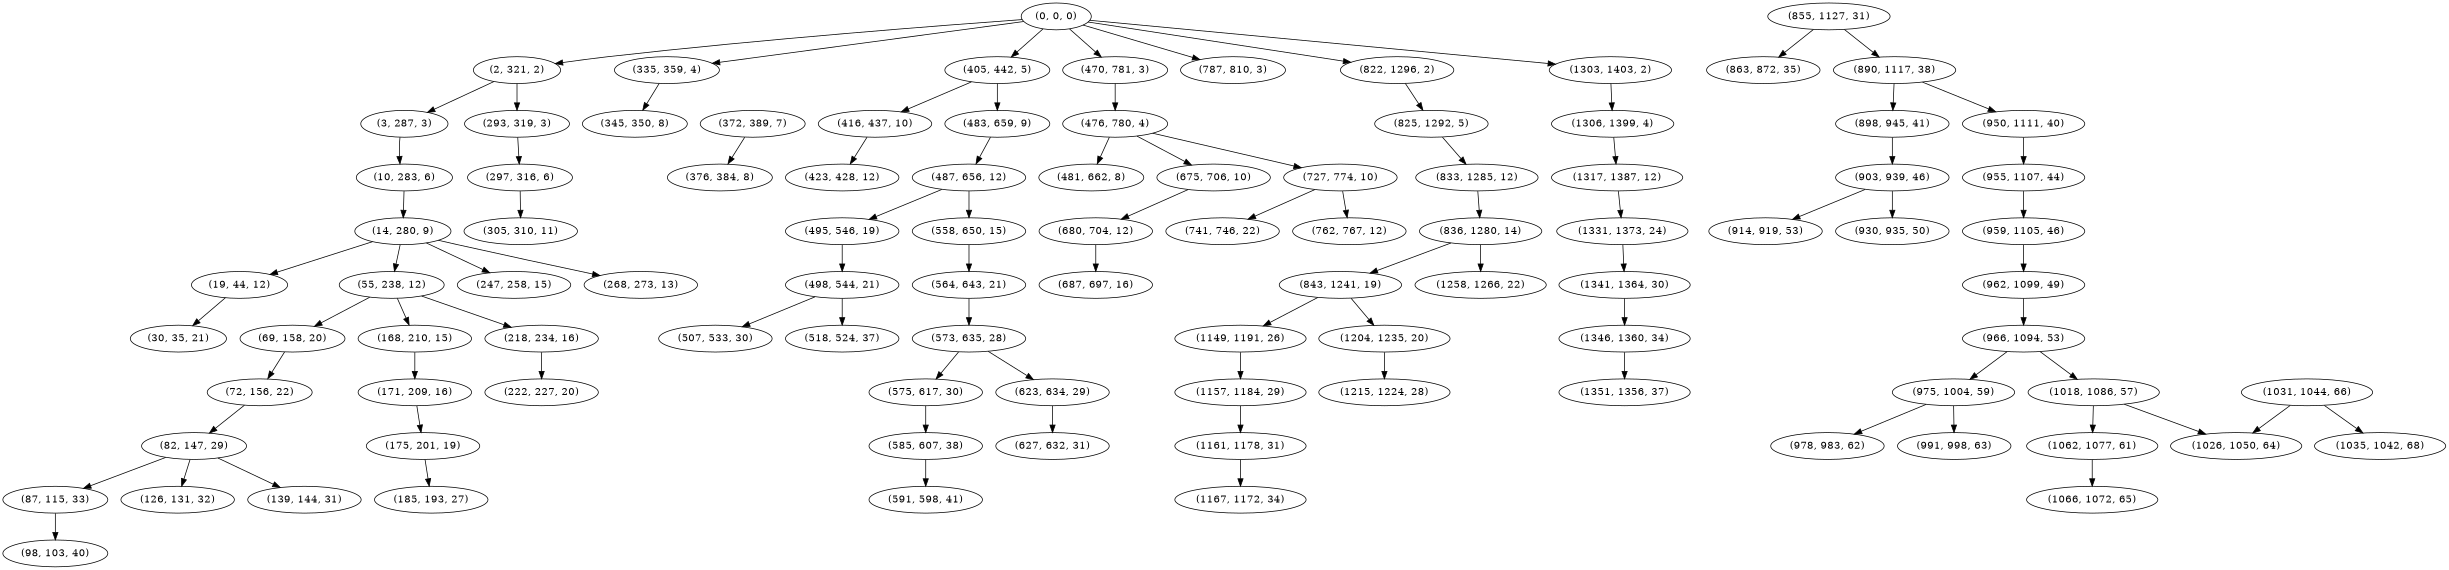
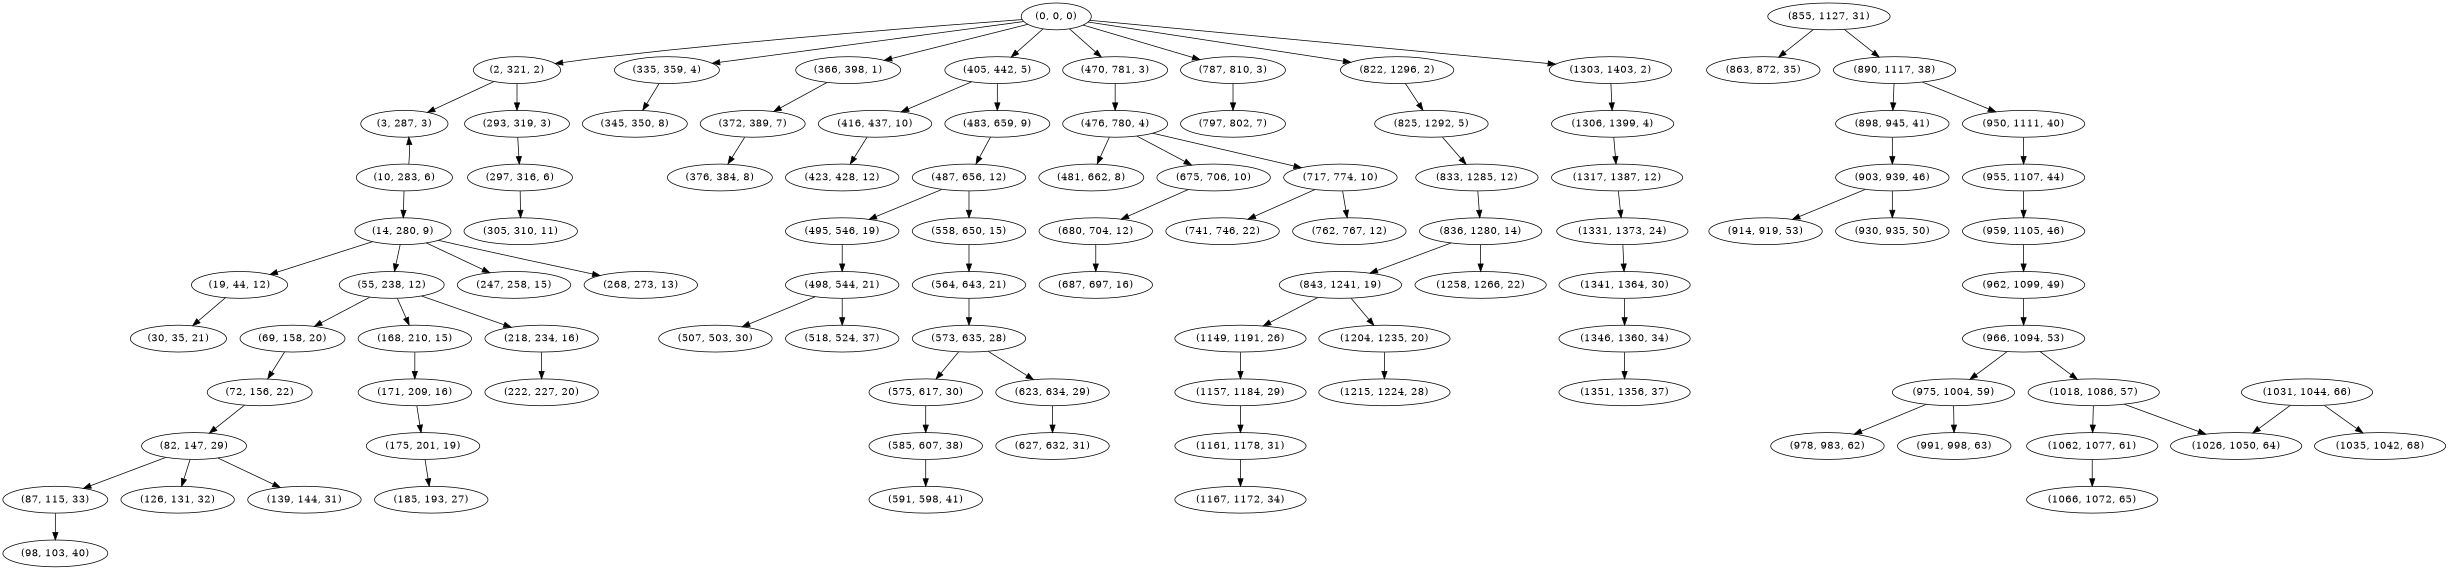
node "(366, 398, 1)": added
node "(797, 802, 7)": added
edge "(3, 287, 3)" -> "(10, 283, 6)": reversed
node "(727, 774, 10)": label "(727, 774, 10)" -> "(717, 774, 10)"
node "(507, 533, 30)": label "(507, 533, 30)" -> "(507, 503, 30)"
